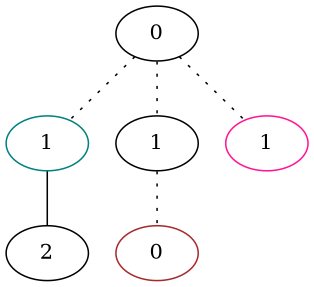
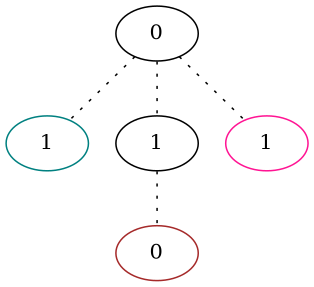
node "2": removed
